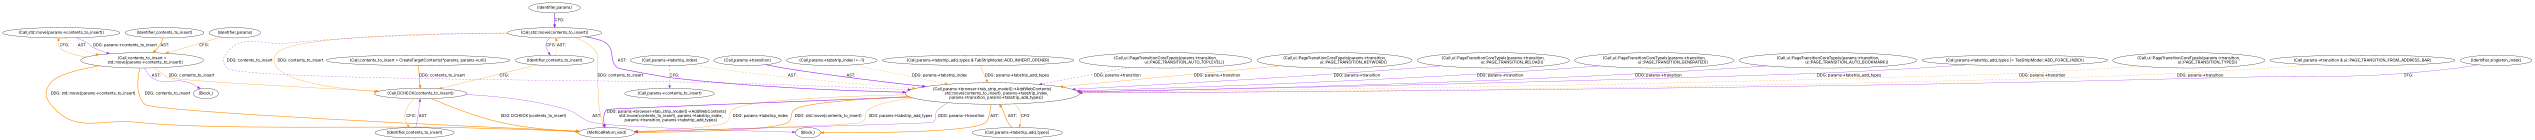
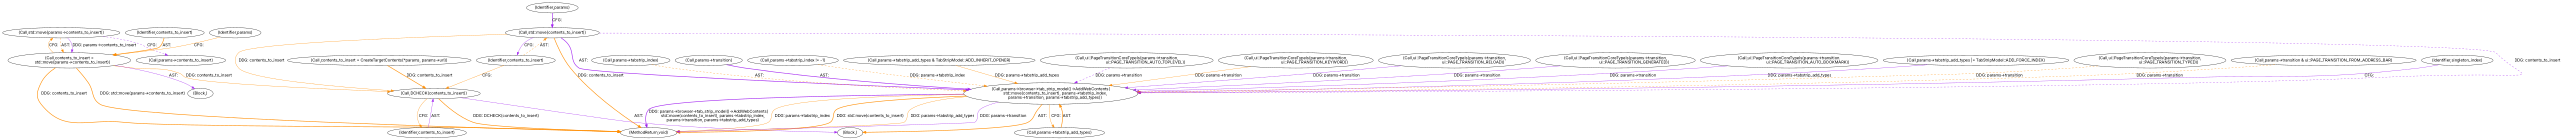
edge "(Call,std::move(contents_to_insert))" -> "(MethodReturn,void)": style solid -> bold
edge "(Call,params->tabstrip_index)" -> "(Call,params->contents_to_insert)": now "(Call,std::move(params->contents_to_insert))" -> "(Call,params->contents_to_insert)"
